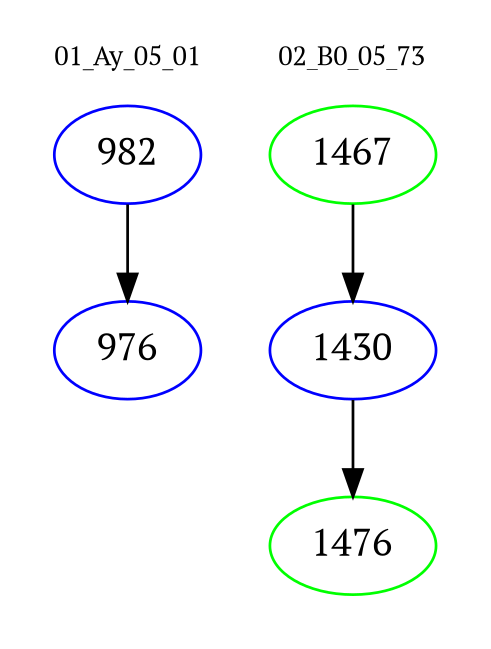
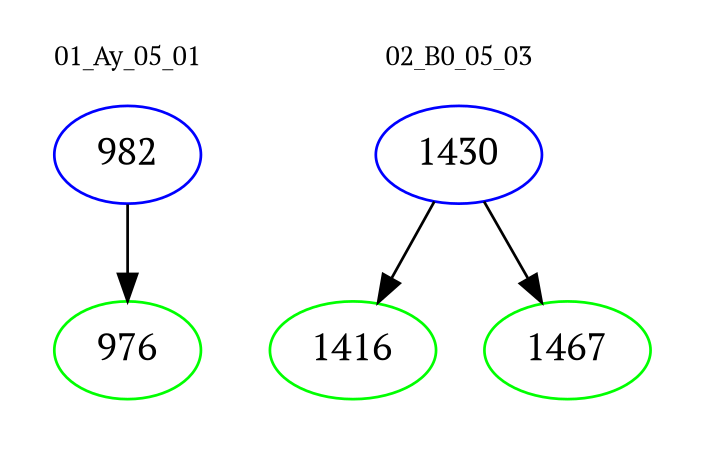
cluster "02_B0_05_73": label "02_B0_05_73" -> "02_B0_05_03"
edge "1467" -> "1430": reversed
node "976": color blue -> green
node "1476": label "1476" -> "1416"
